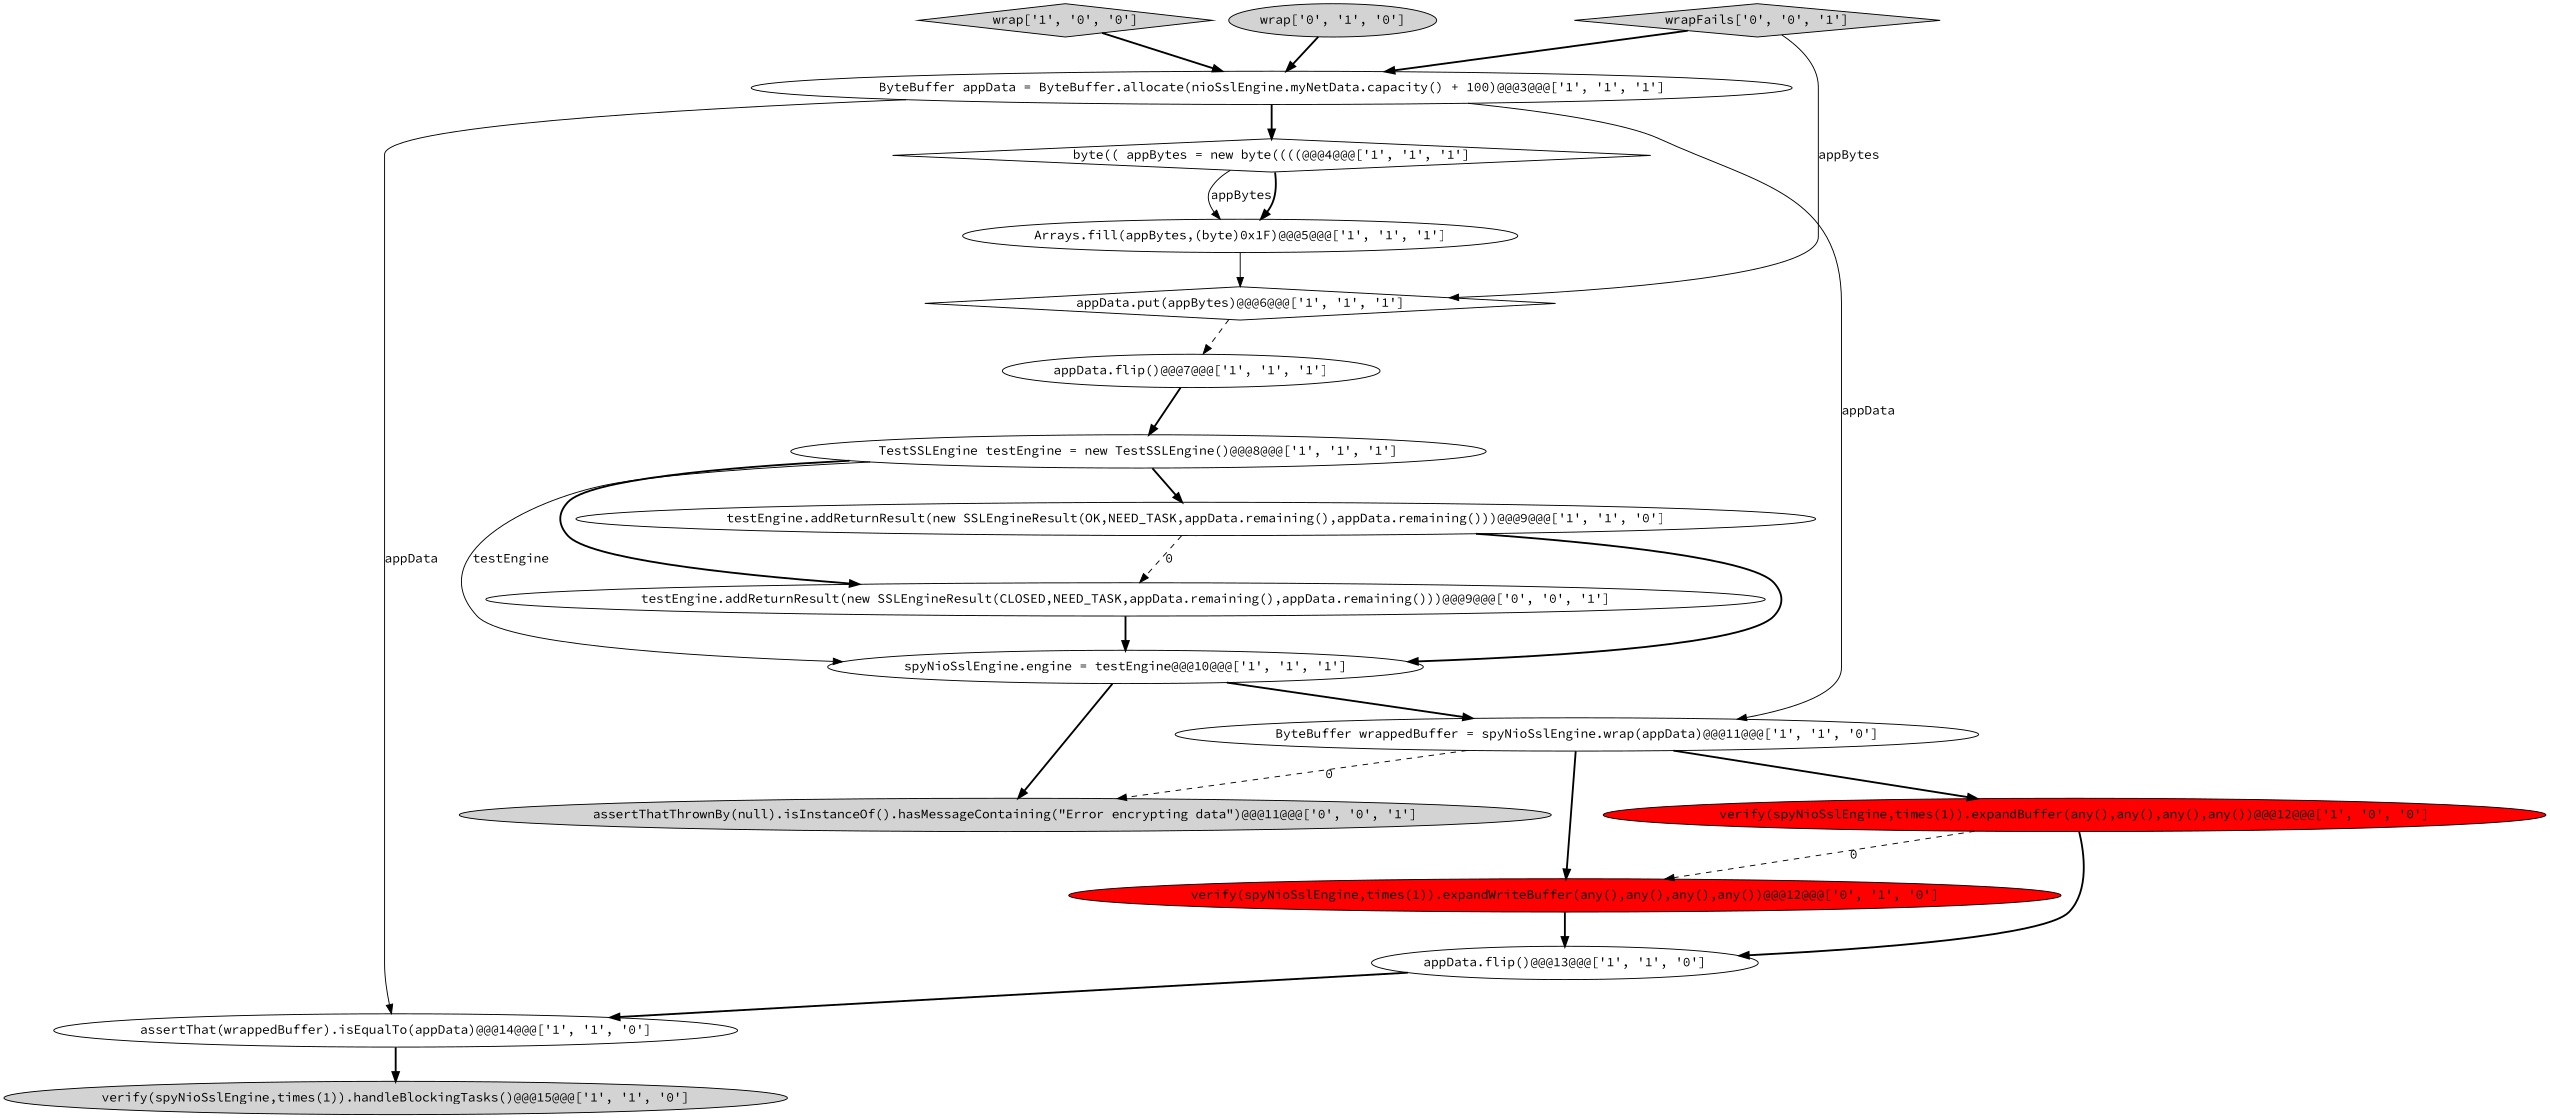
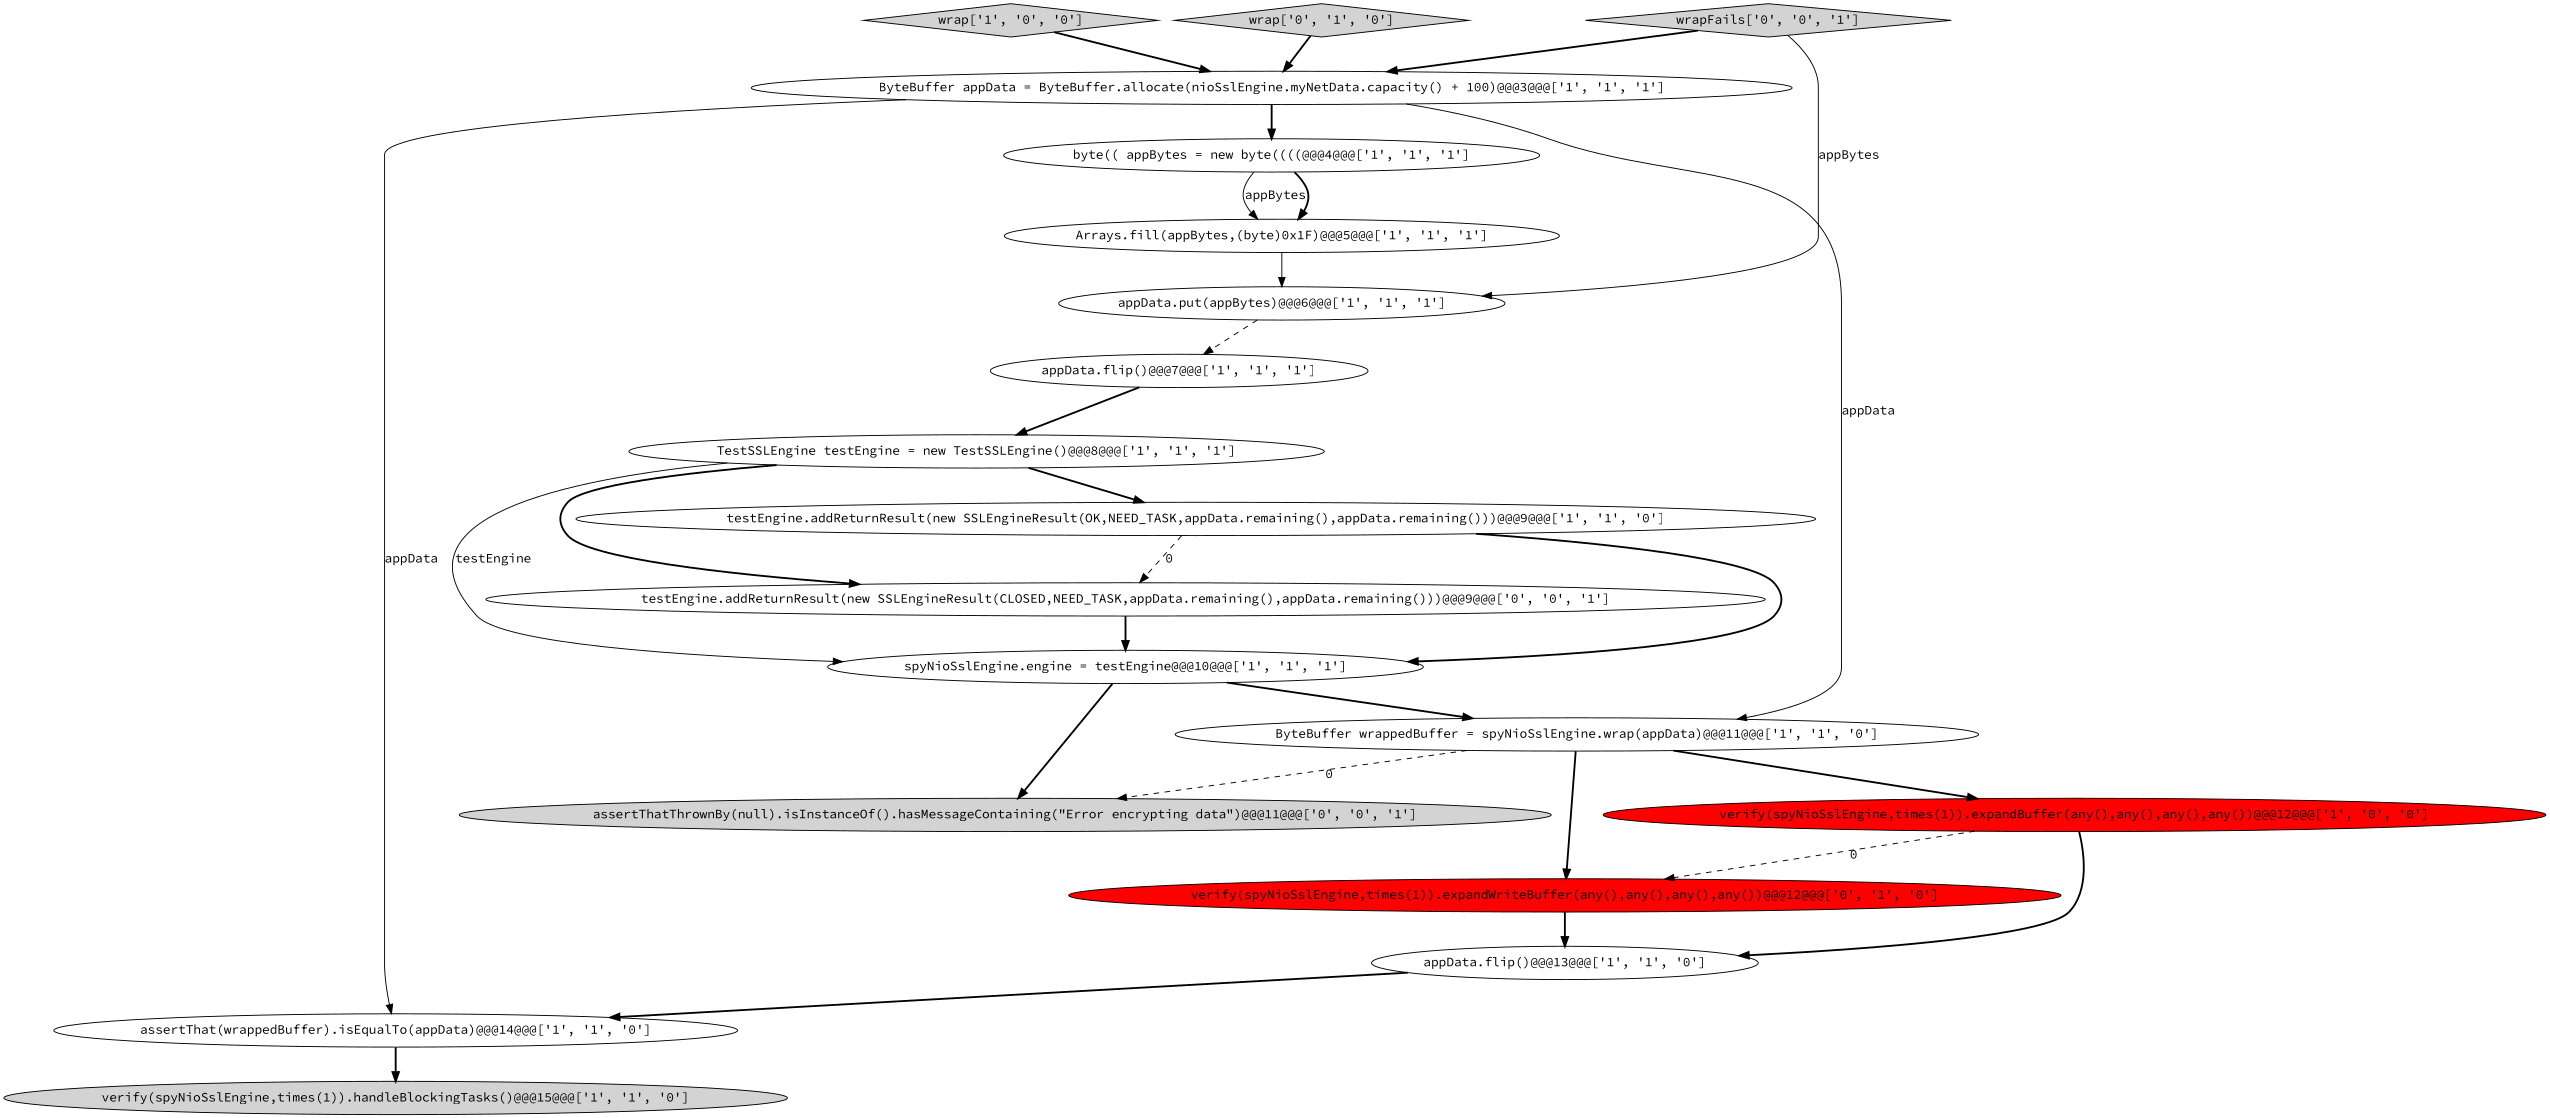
node "wrap['0', '1', '0']": shape ellipse -> diamond
node "byte(( appBytes = new byte((((@@@4@@@['1', '1', '1']": shape diamond -> ellipse
node "appData.put(appBytes)@@@6@@@['1', '1', '1']": shape diamond -> ellipse
